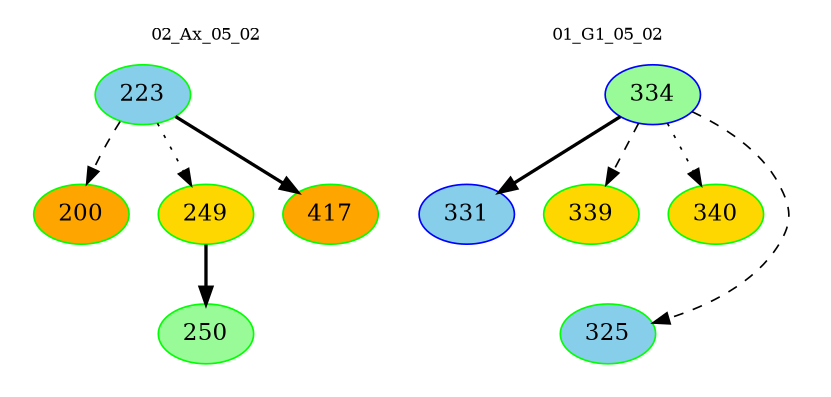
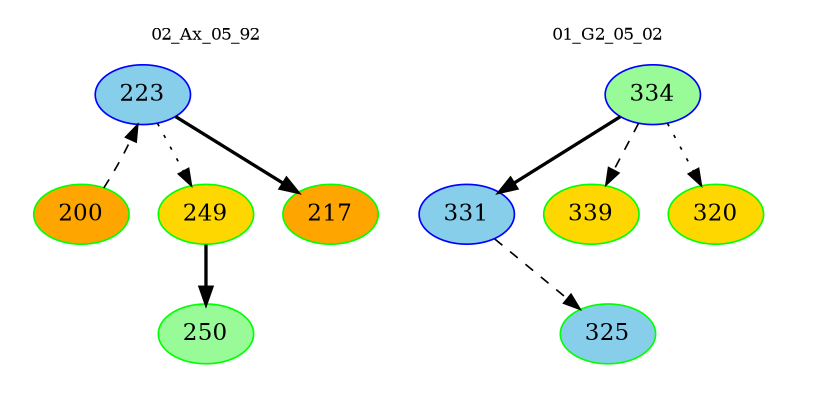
cluster "02_Ax_05_02": label "02_Ax_05_02" -> "02_Ax_05_92"
cluster "01_G1_05_02": label "01_G1_05_02" -> "01_G2_05_02"
node "223": color green -> blue
edge "223" -> "200": reversed
node "417": label "417" -> "217"
node "340": label "340" -> "320"
edge "334" -> "325": now "331" -> "325"
